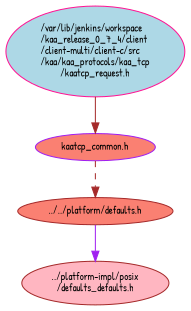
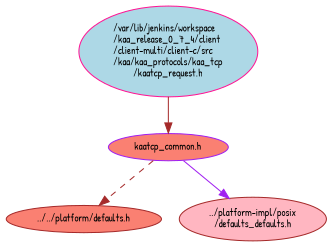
edge "../../platform/defaults.h" -> "../platform-impl/posix /defaults_defaults.h": now "kaatcp_common.h" -> "../platform-impl/posix /defaults_defaults.h"
